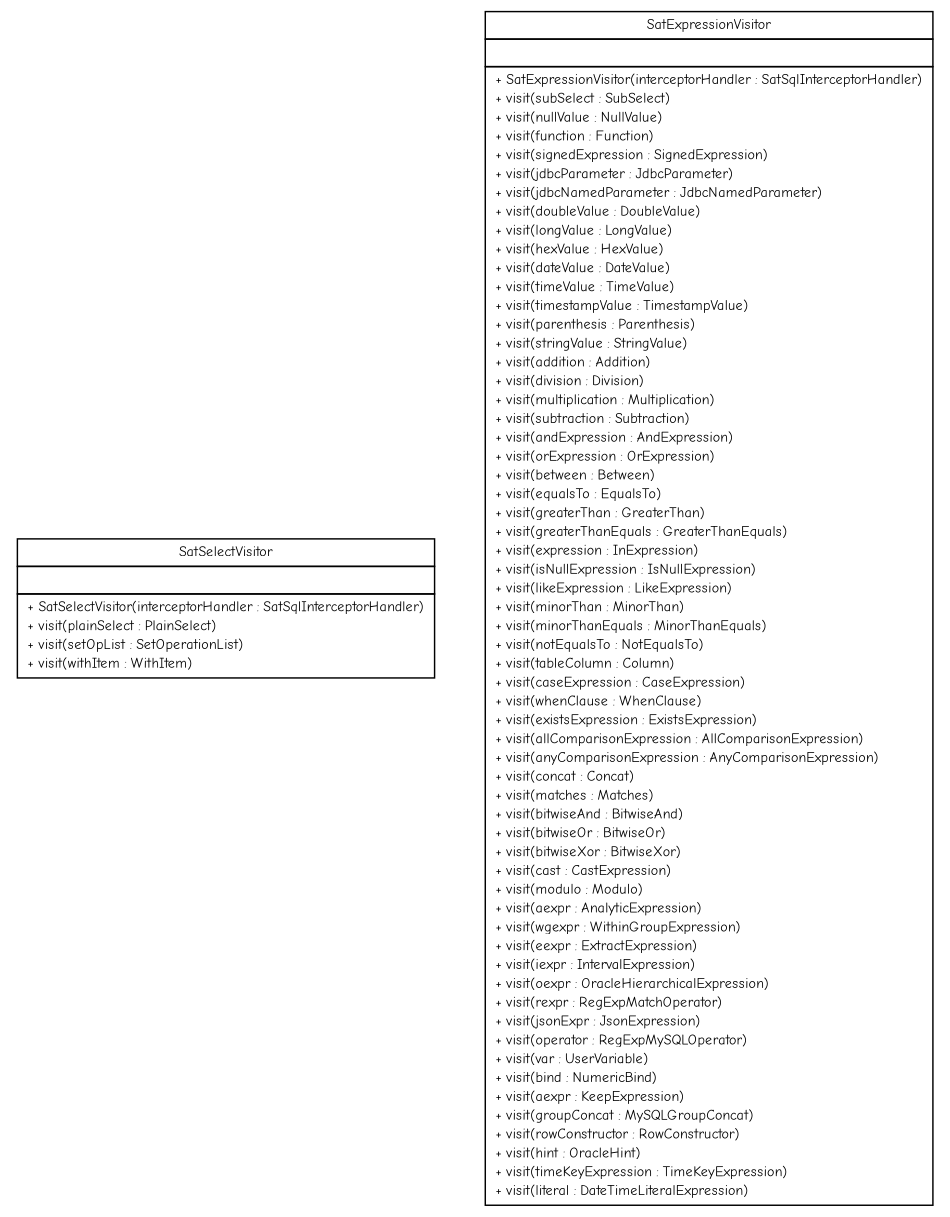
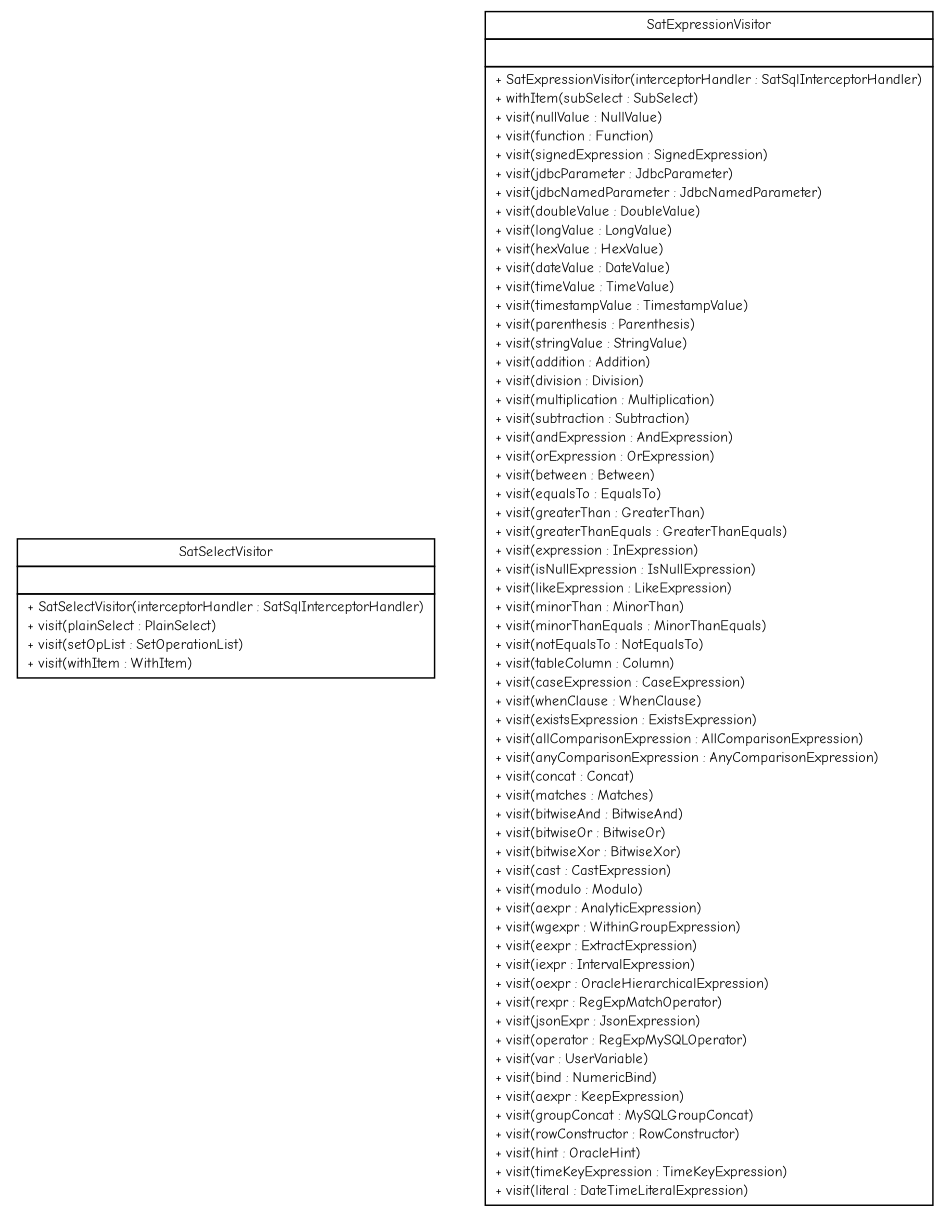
node "SatExpressionVisitor": text "+ visit(subSelect : SubSelect)" -> "+ withItem(subSelect : SubSelect)"
